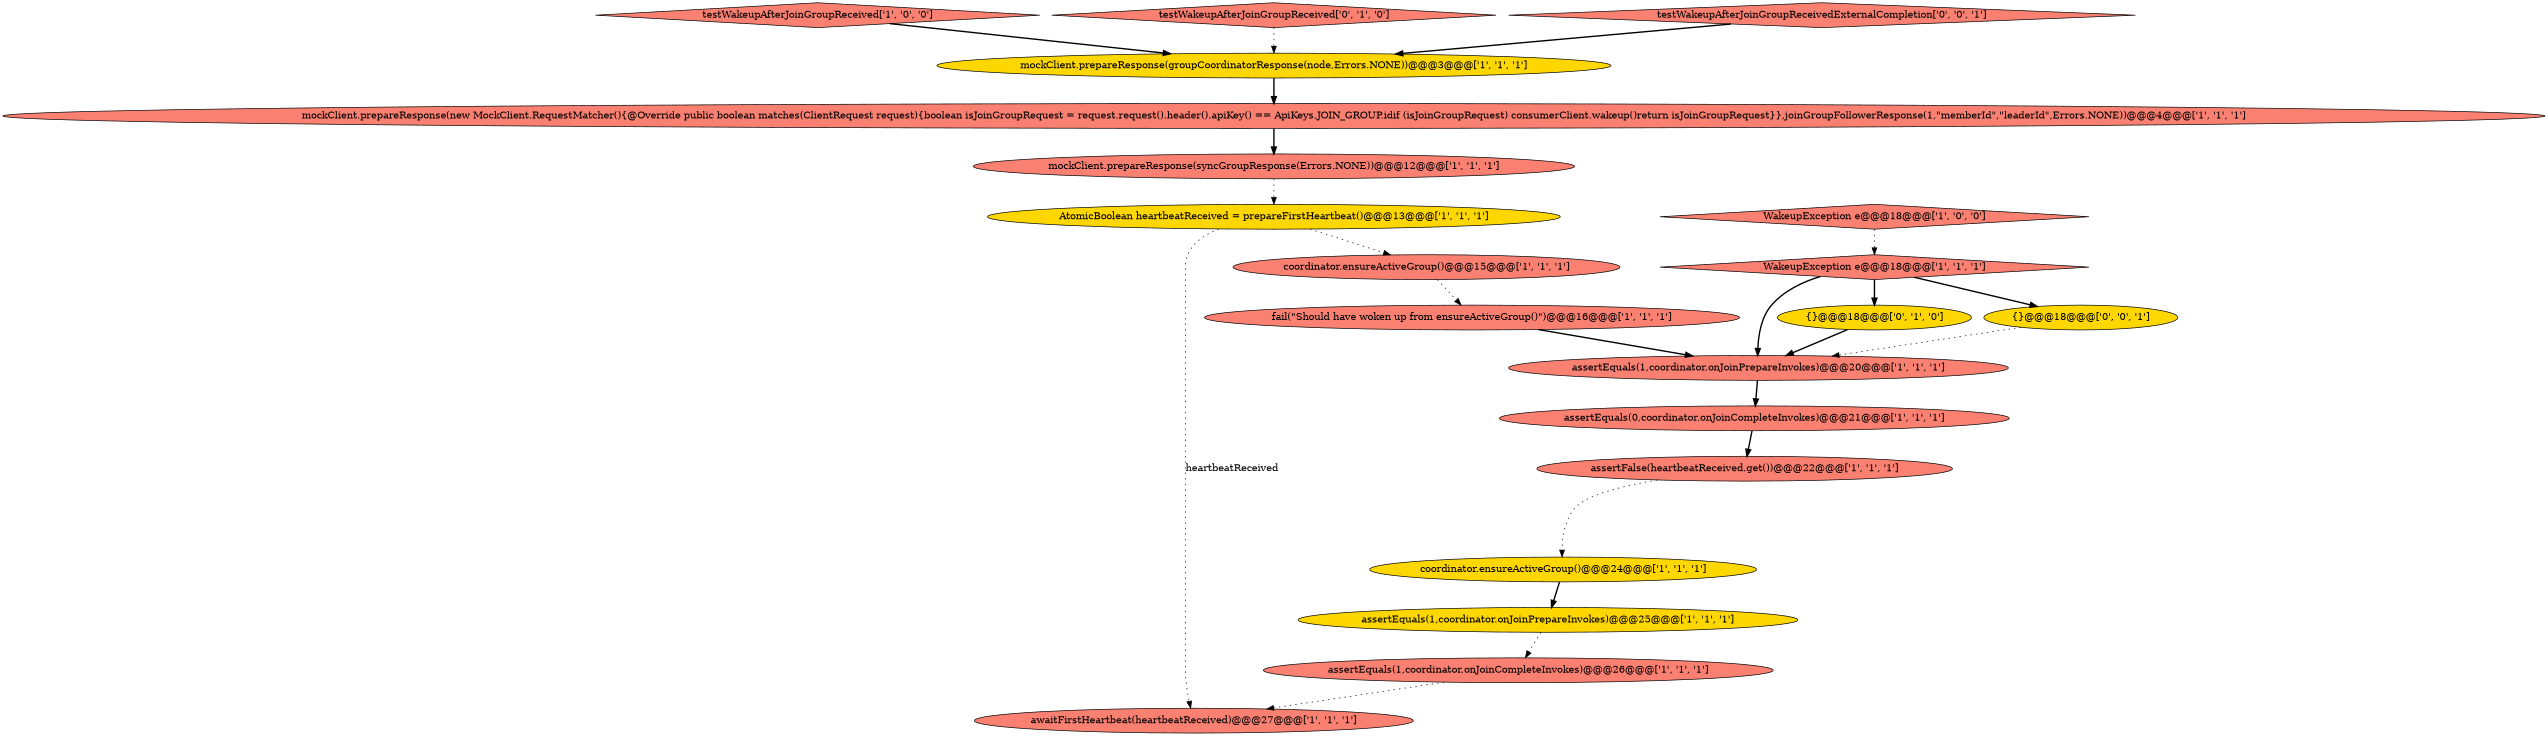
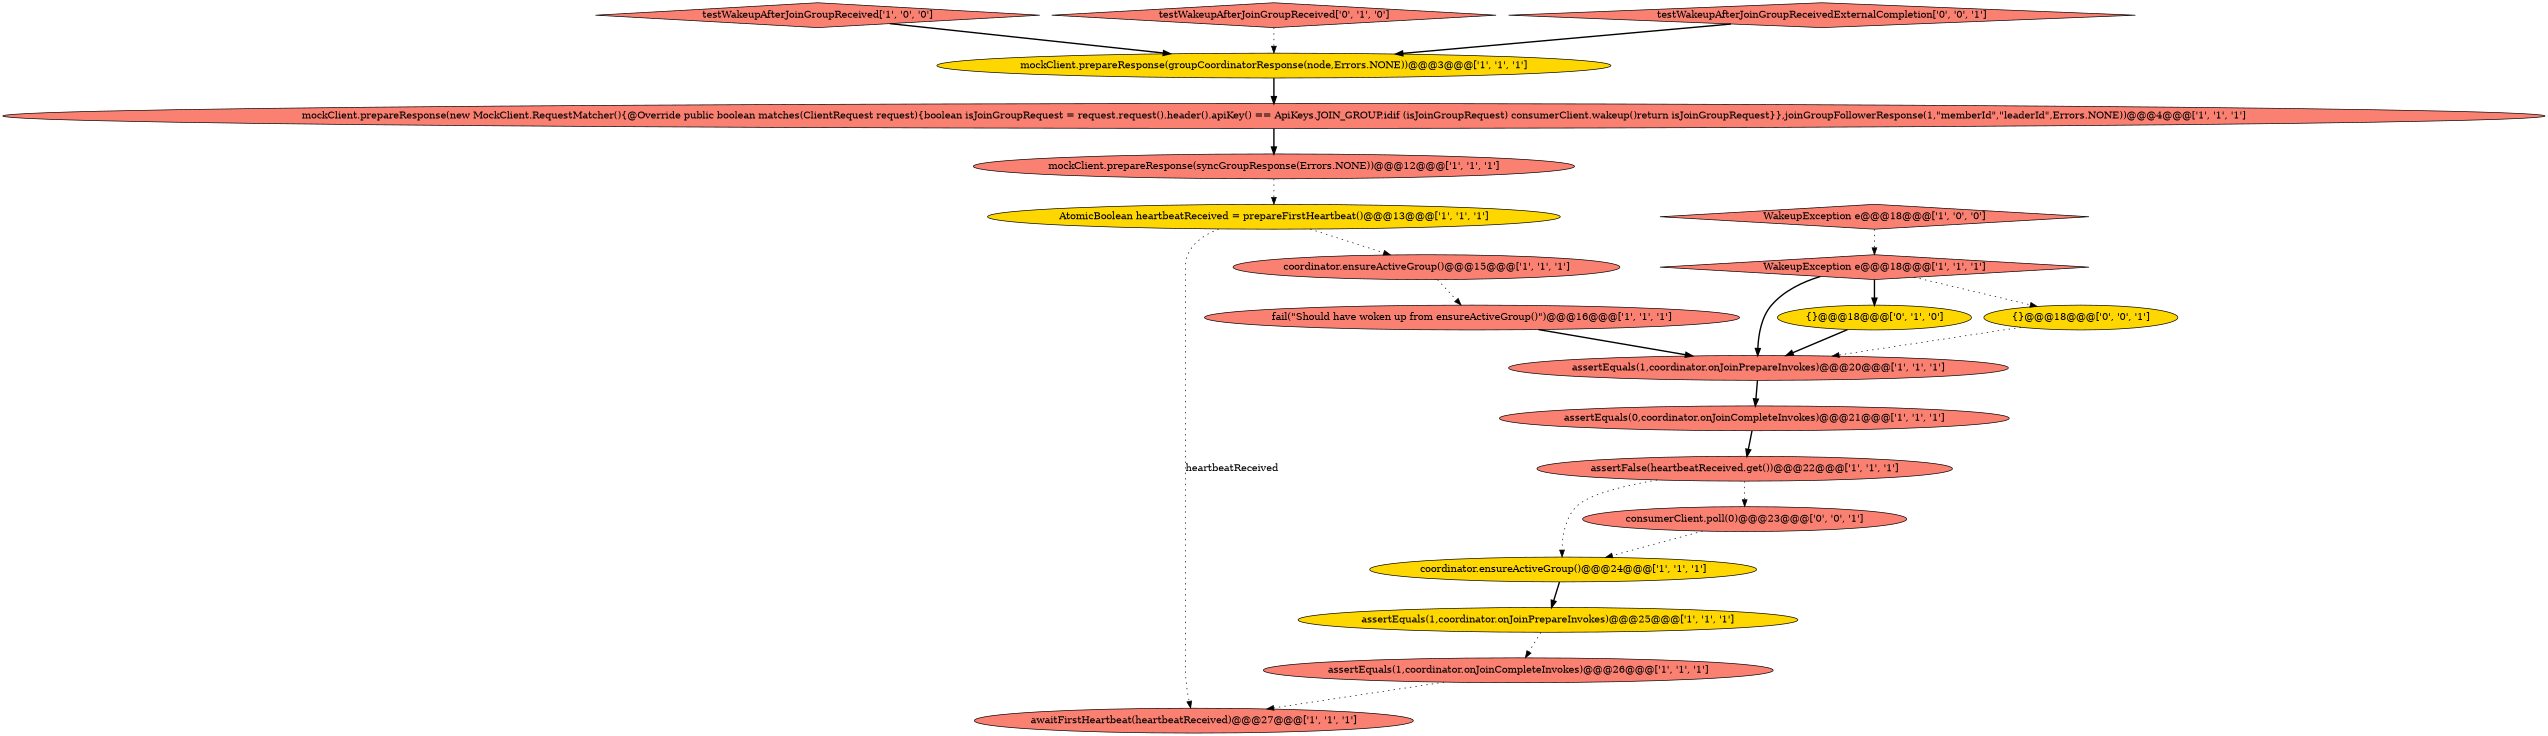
edge "WakeupException e@@@18@@@['1', '1', '1']" -> "{}@@@18@@@['0', '0', '1']": style bold -> dotted
node "consumerClient.poll(0)@@@23@@@['0', '0', '1']": added
